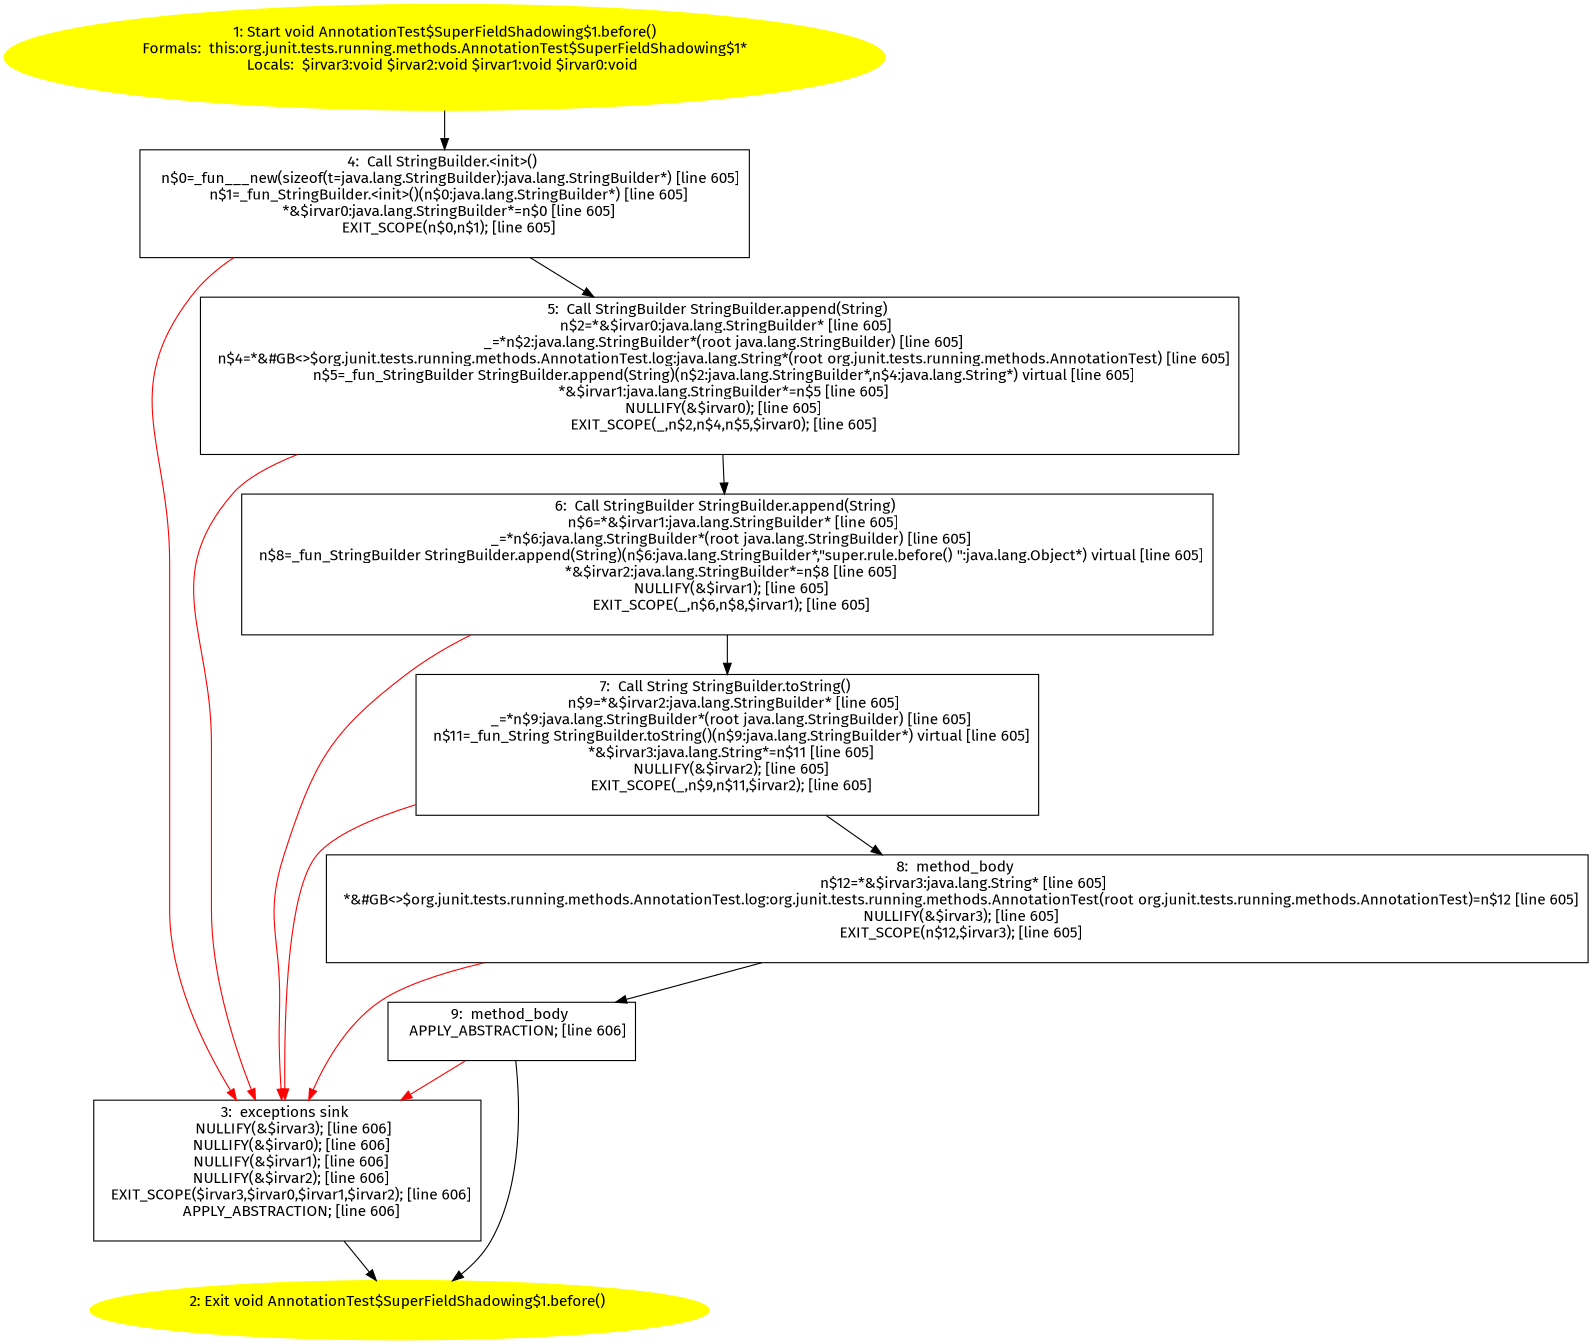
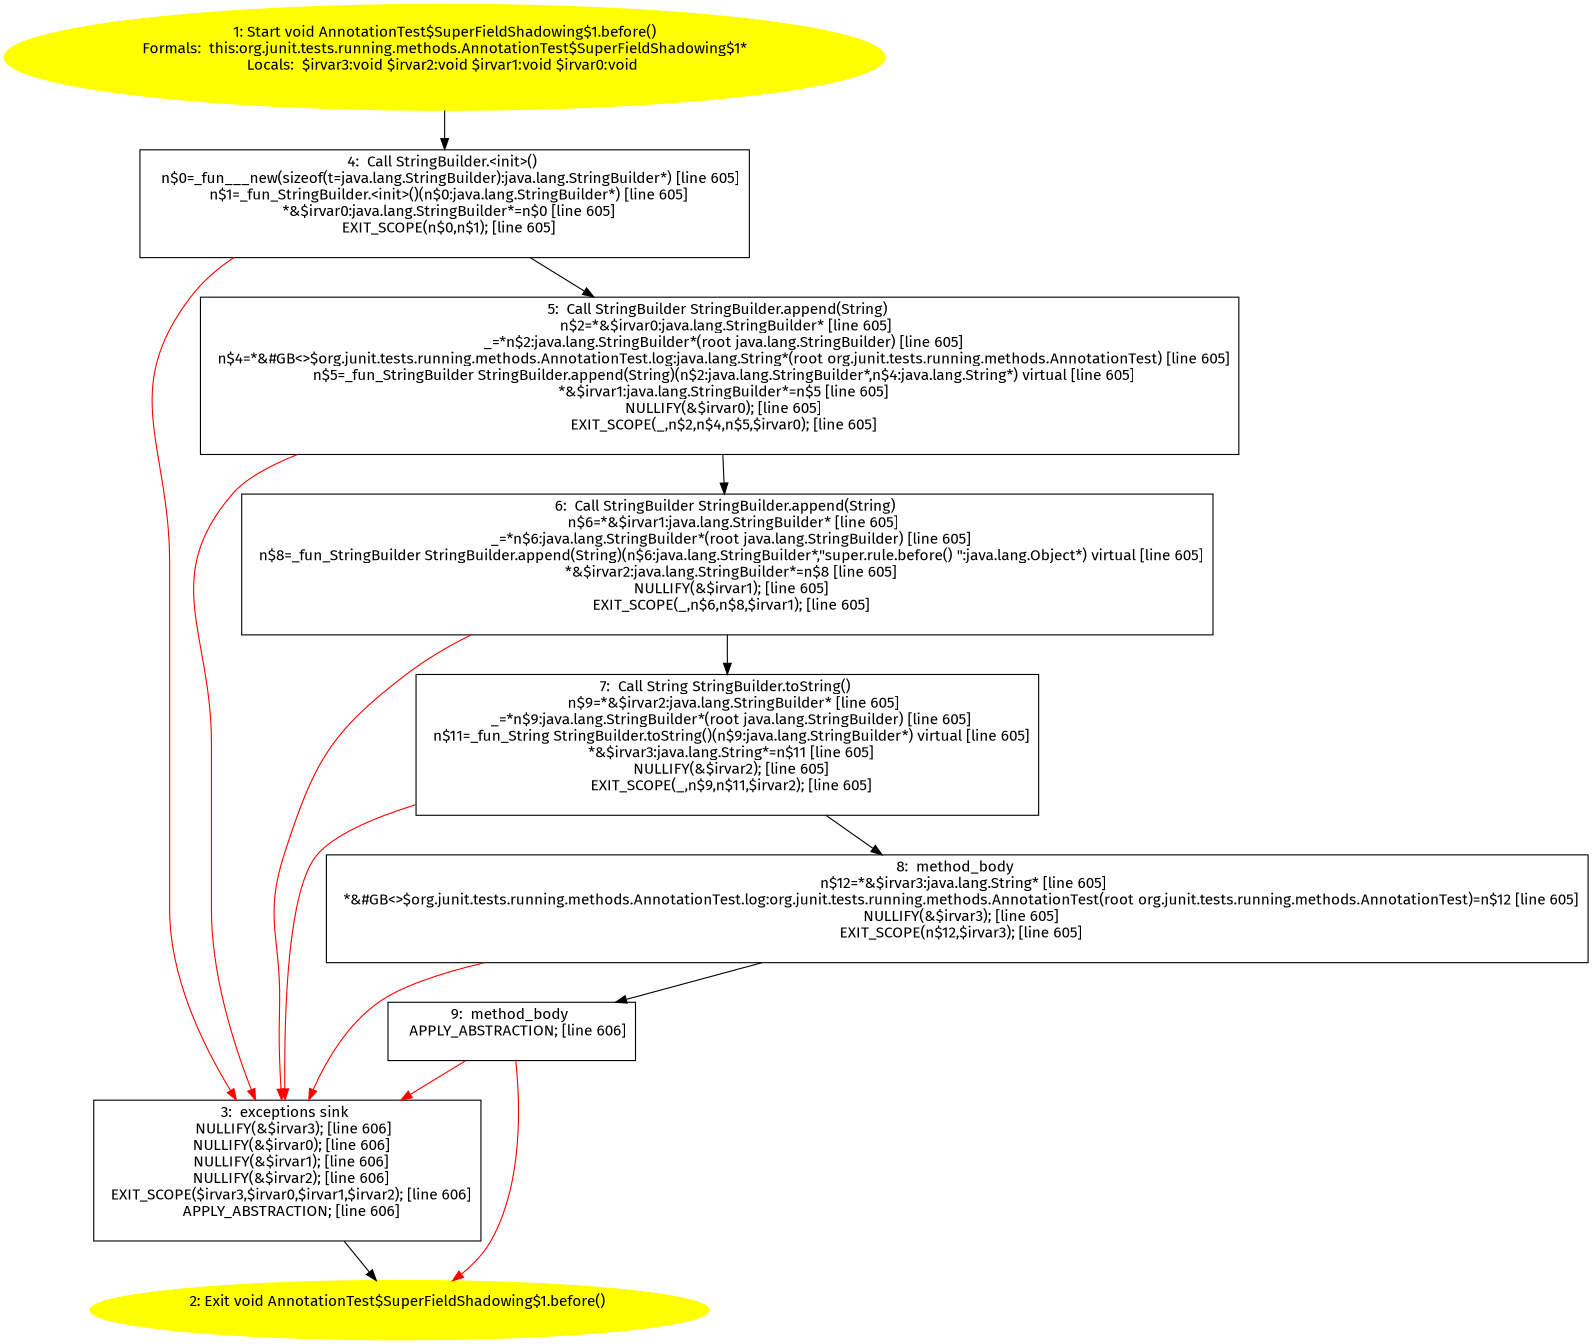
edge "9:  method_body APPLY_ABSTRACTION; [line 606]" -> "2: Exit void AnnotationTest$SuperFieldShadowing$1.before()": color black -> red
